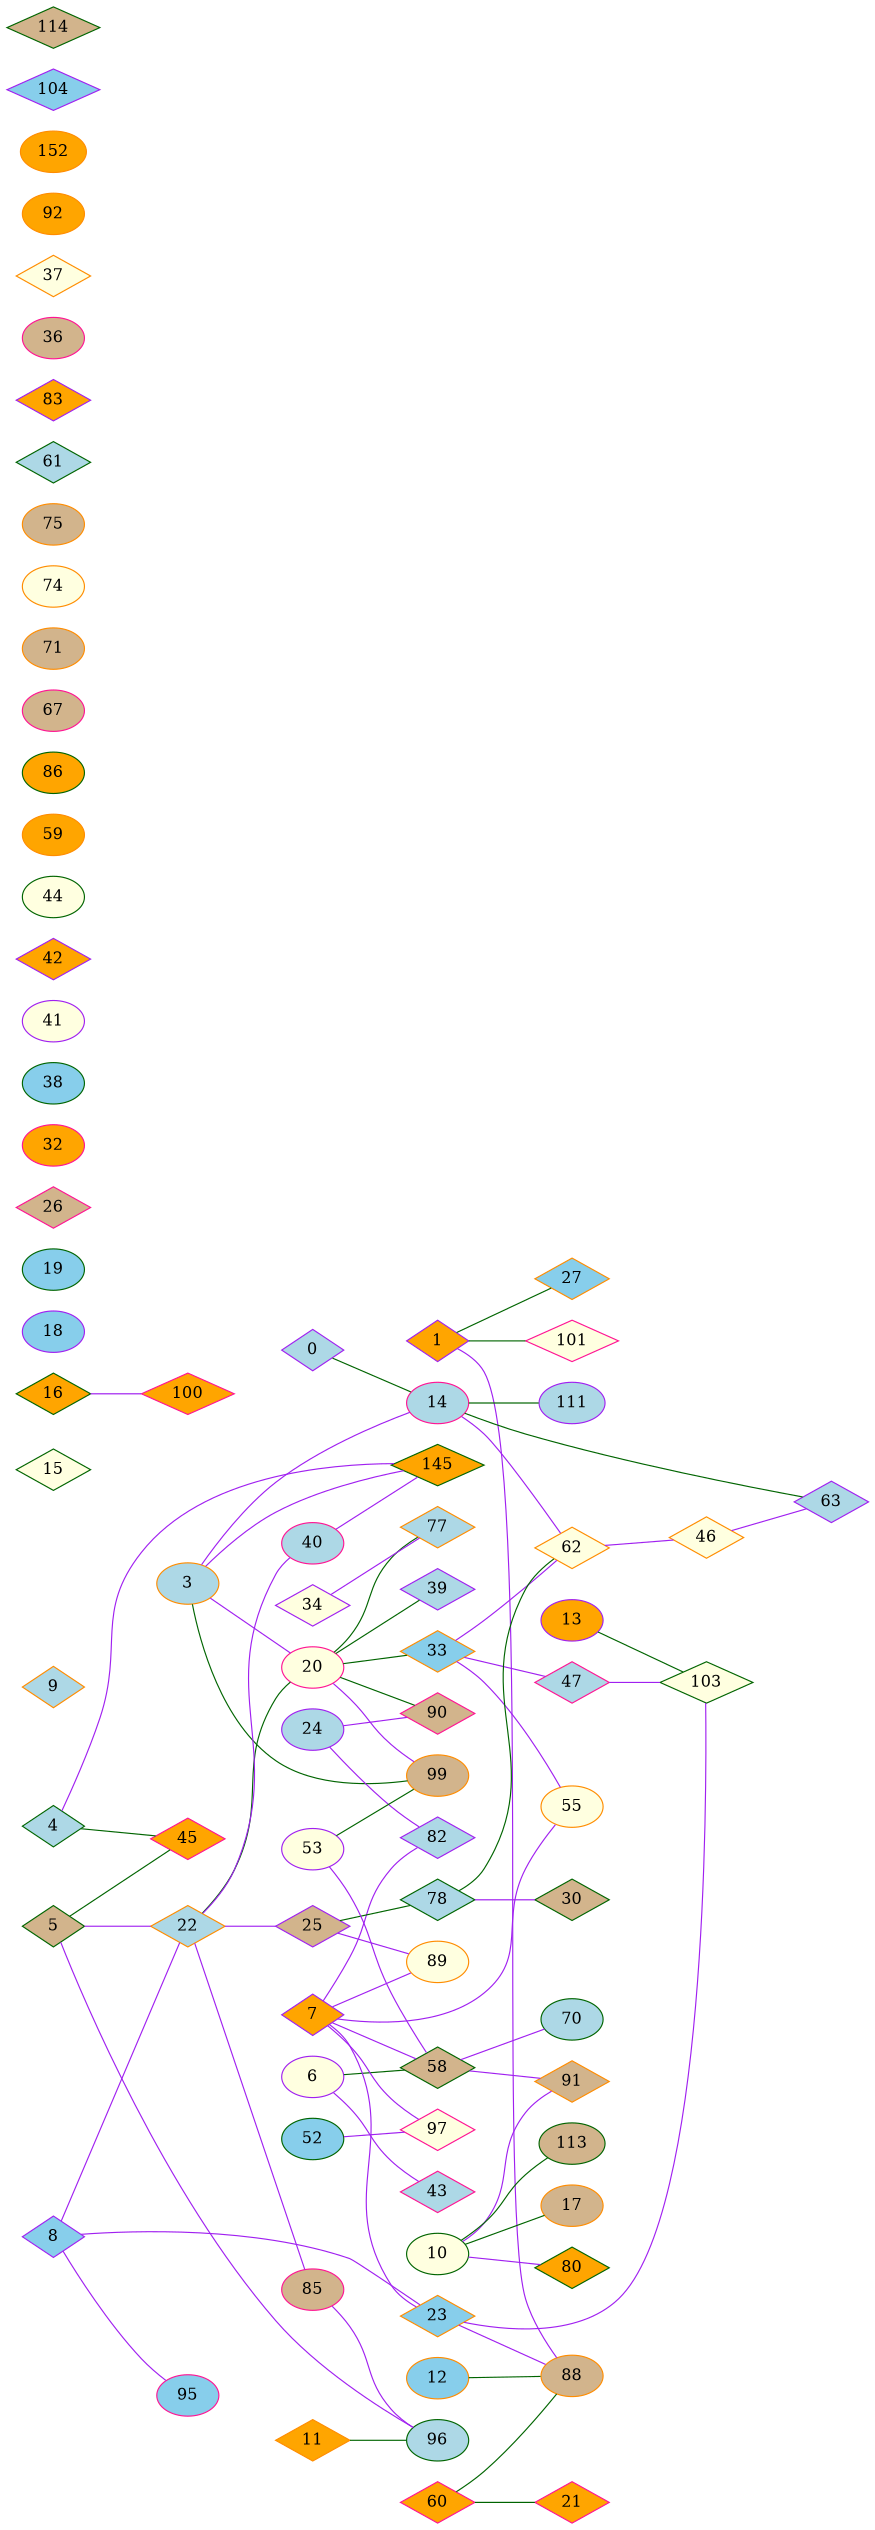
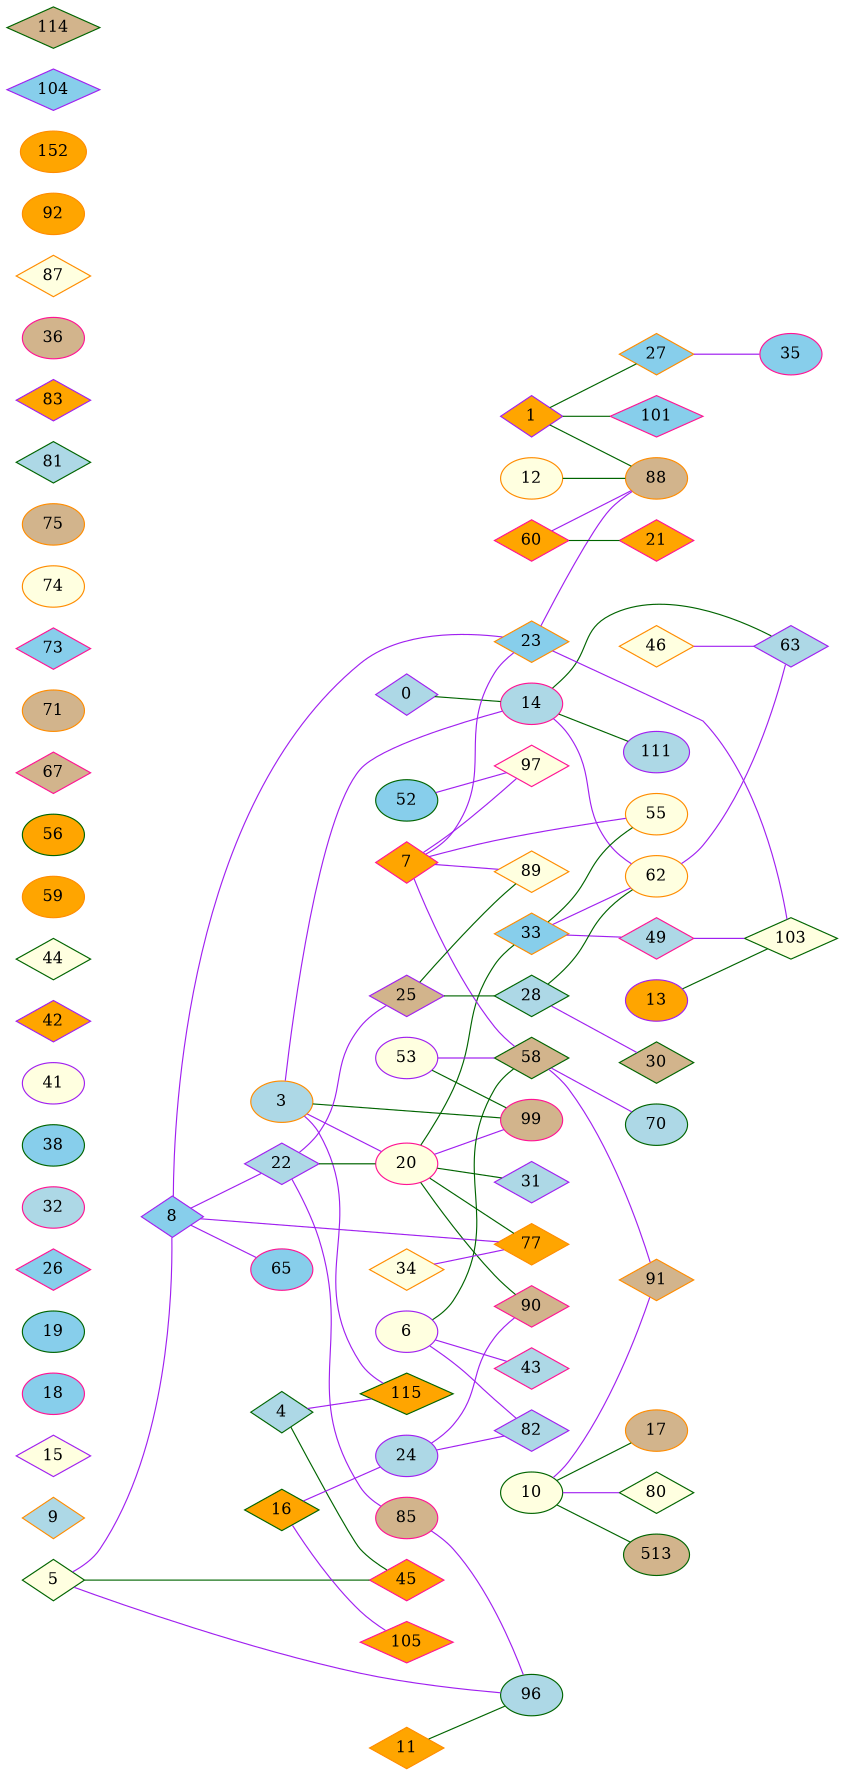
node "37": label "37" -> "87"
node "35": added
node "61": label "61" -> "81"
node "73": added
node "67": shape ellipse -> diamond
node "86": label "86" -> "56"
node "44": shape ellipse -> diamond
node "32": fillcolor orange -> lightblue
node "26": fillcolor tan -> skyblue
edge "8" -- "77": added
node "18": color purple -> deeppink
node "101": fillcolor lightyellow -> skyblue
node "100": label "100" -> "105"
node "145": label "145" -> "115"
node "15": color darkgreen -> purple
edge "24" -- "16": added
node "77": fillcolor lightblue -> orange
node "40": removed
edge "46" -- "62": now "63" -- "62"
node "62": shape diamond -> ellipse
node "39": label "39" -> "31"
node "34": color purple -> darkorange
node "47": label "47" -> "49"
edge "33" -- "55": color purple -> darkgreen
node "99": color darkorange -> deeppink
edge "1" -- "88": color purple -> darkgreen
node "78": label "78" -> "28"
edge "82" -- "7": now "82" -- "6"
node "5": fillcolor tan -> lightyellow
edge "5" -- "22": now "5" -- "8"
node "22": color darkorange -> purple
edge "25" -- "89": color purple -> darkgreen
node "89": shape ellipse -> diamond
node "7": color purple -> deeppink
node "113": label "113" -> "513"
node "80": fillcolor orange -> lightyellow
node "12": fillcolor skyblue -> lightyellow
node "95": label "95" -> "65"
edge "88" -- "60": color darkgreen -> purple
